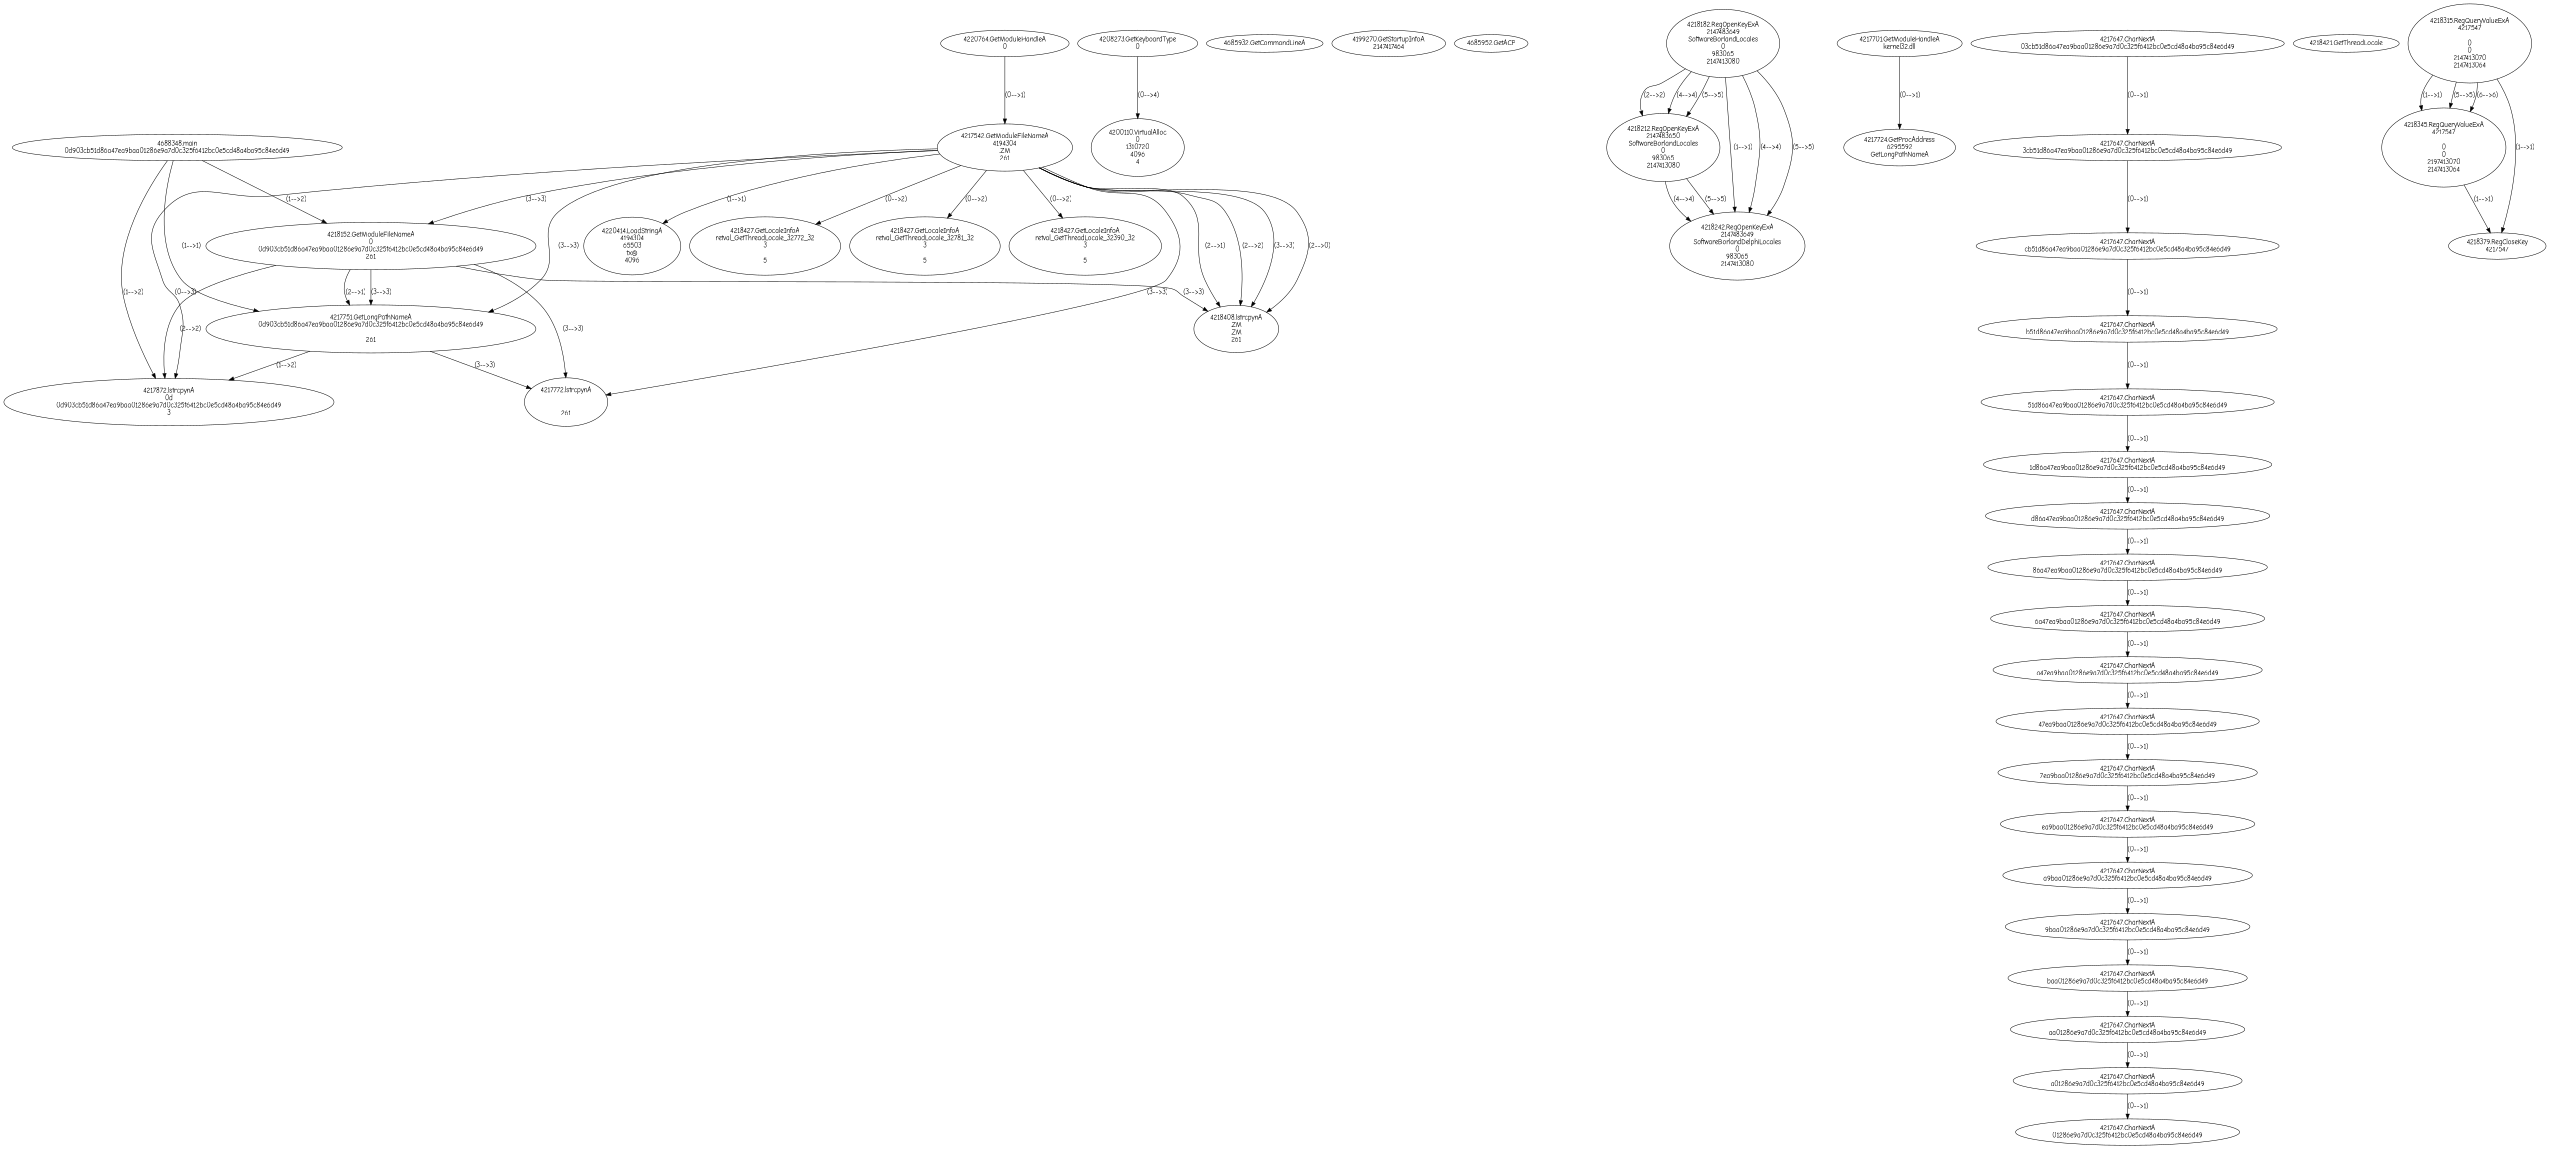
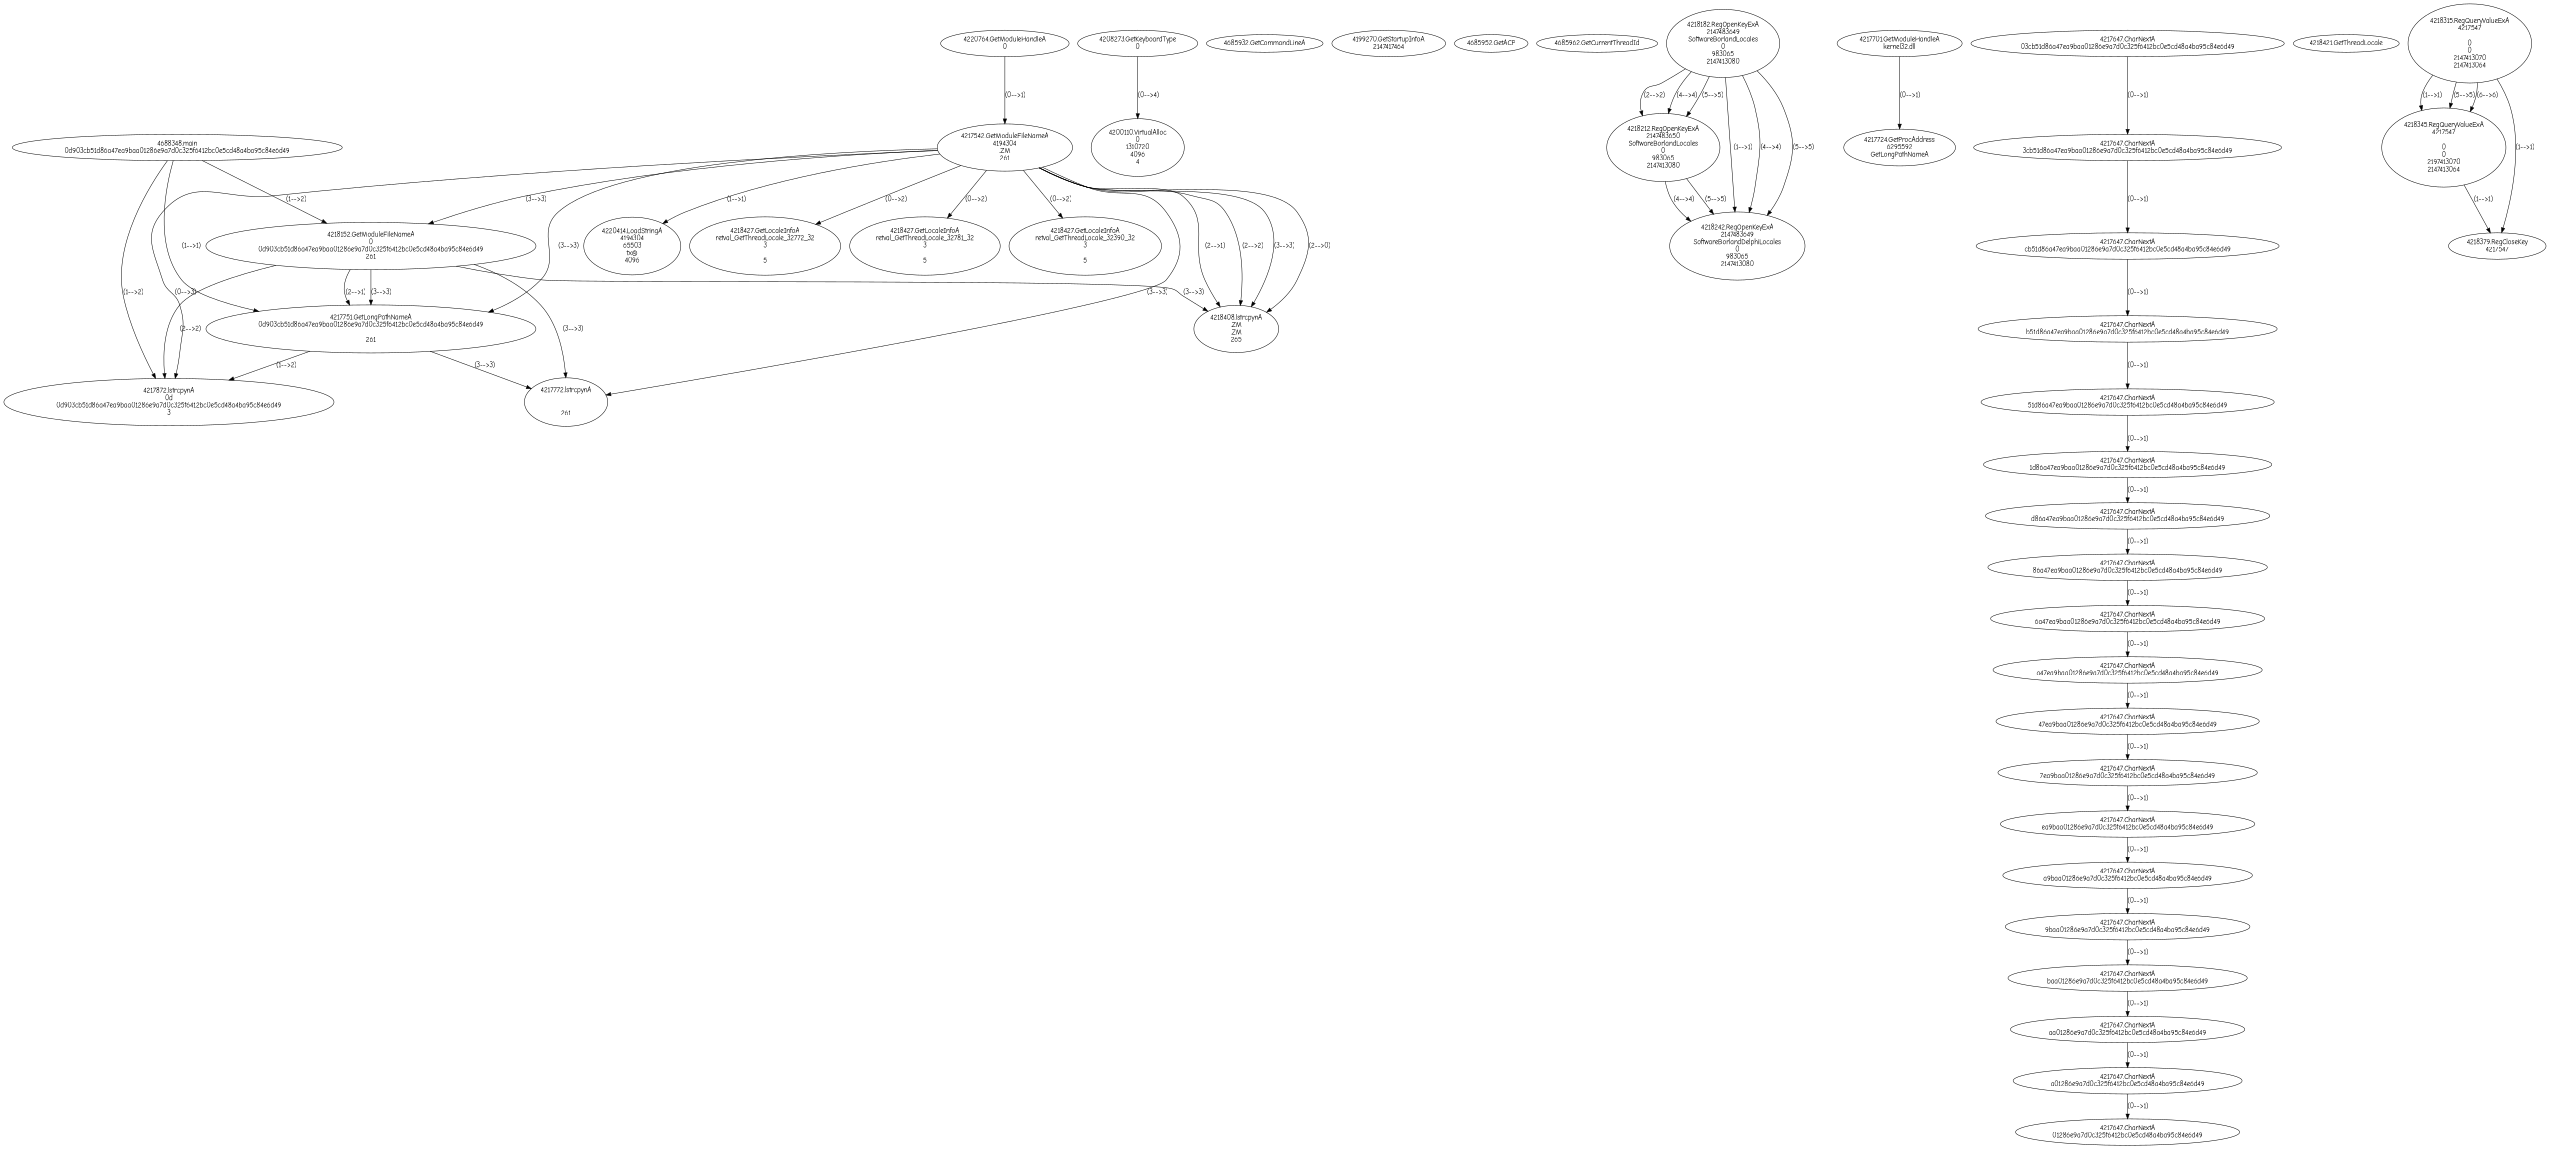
node "4685962.GetCurrentThreadId": added
node "4218408.lstrcpynA .ZM .ZM 261": label "4218408.lstrcpynA .ZM .ZM 261" -> "4218408.lstrcpynA .ZM .ZM 265"
